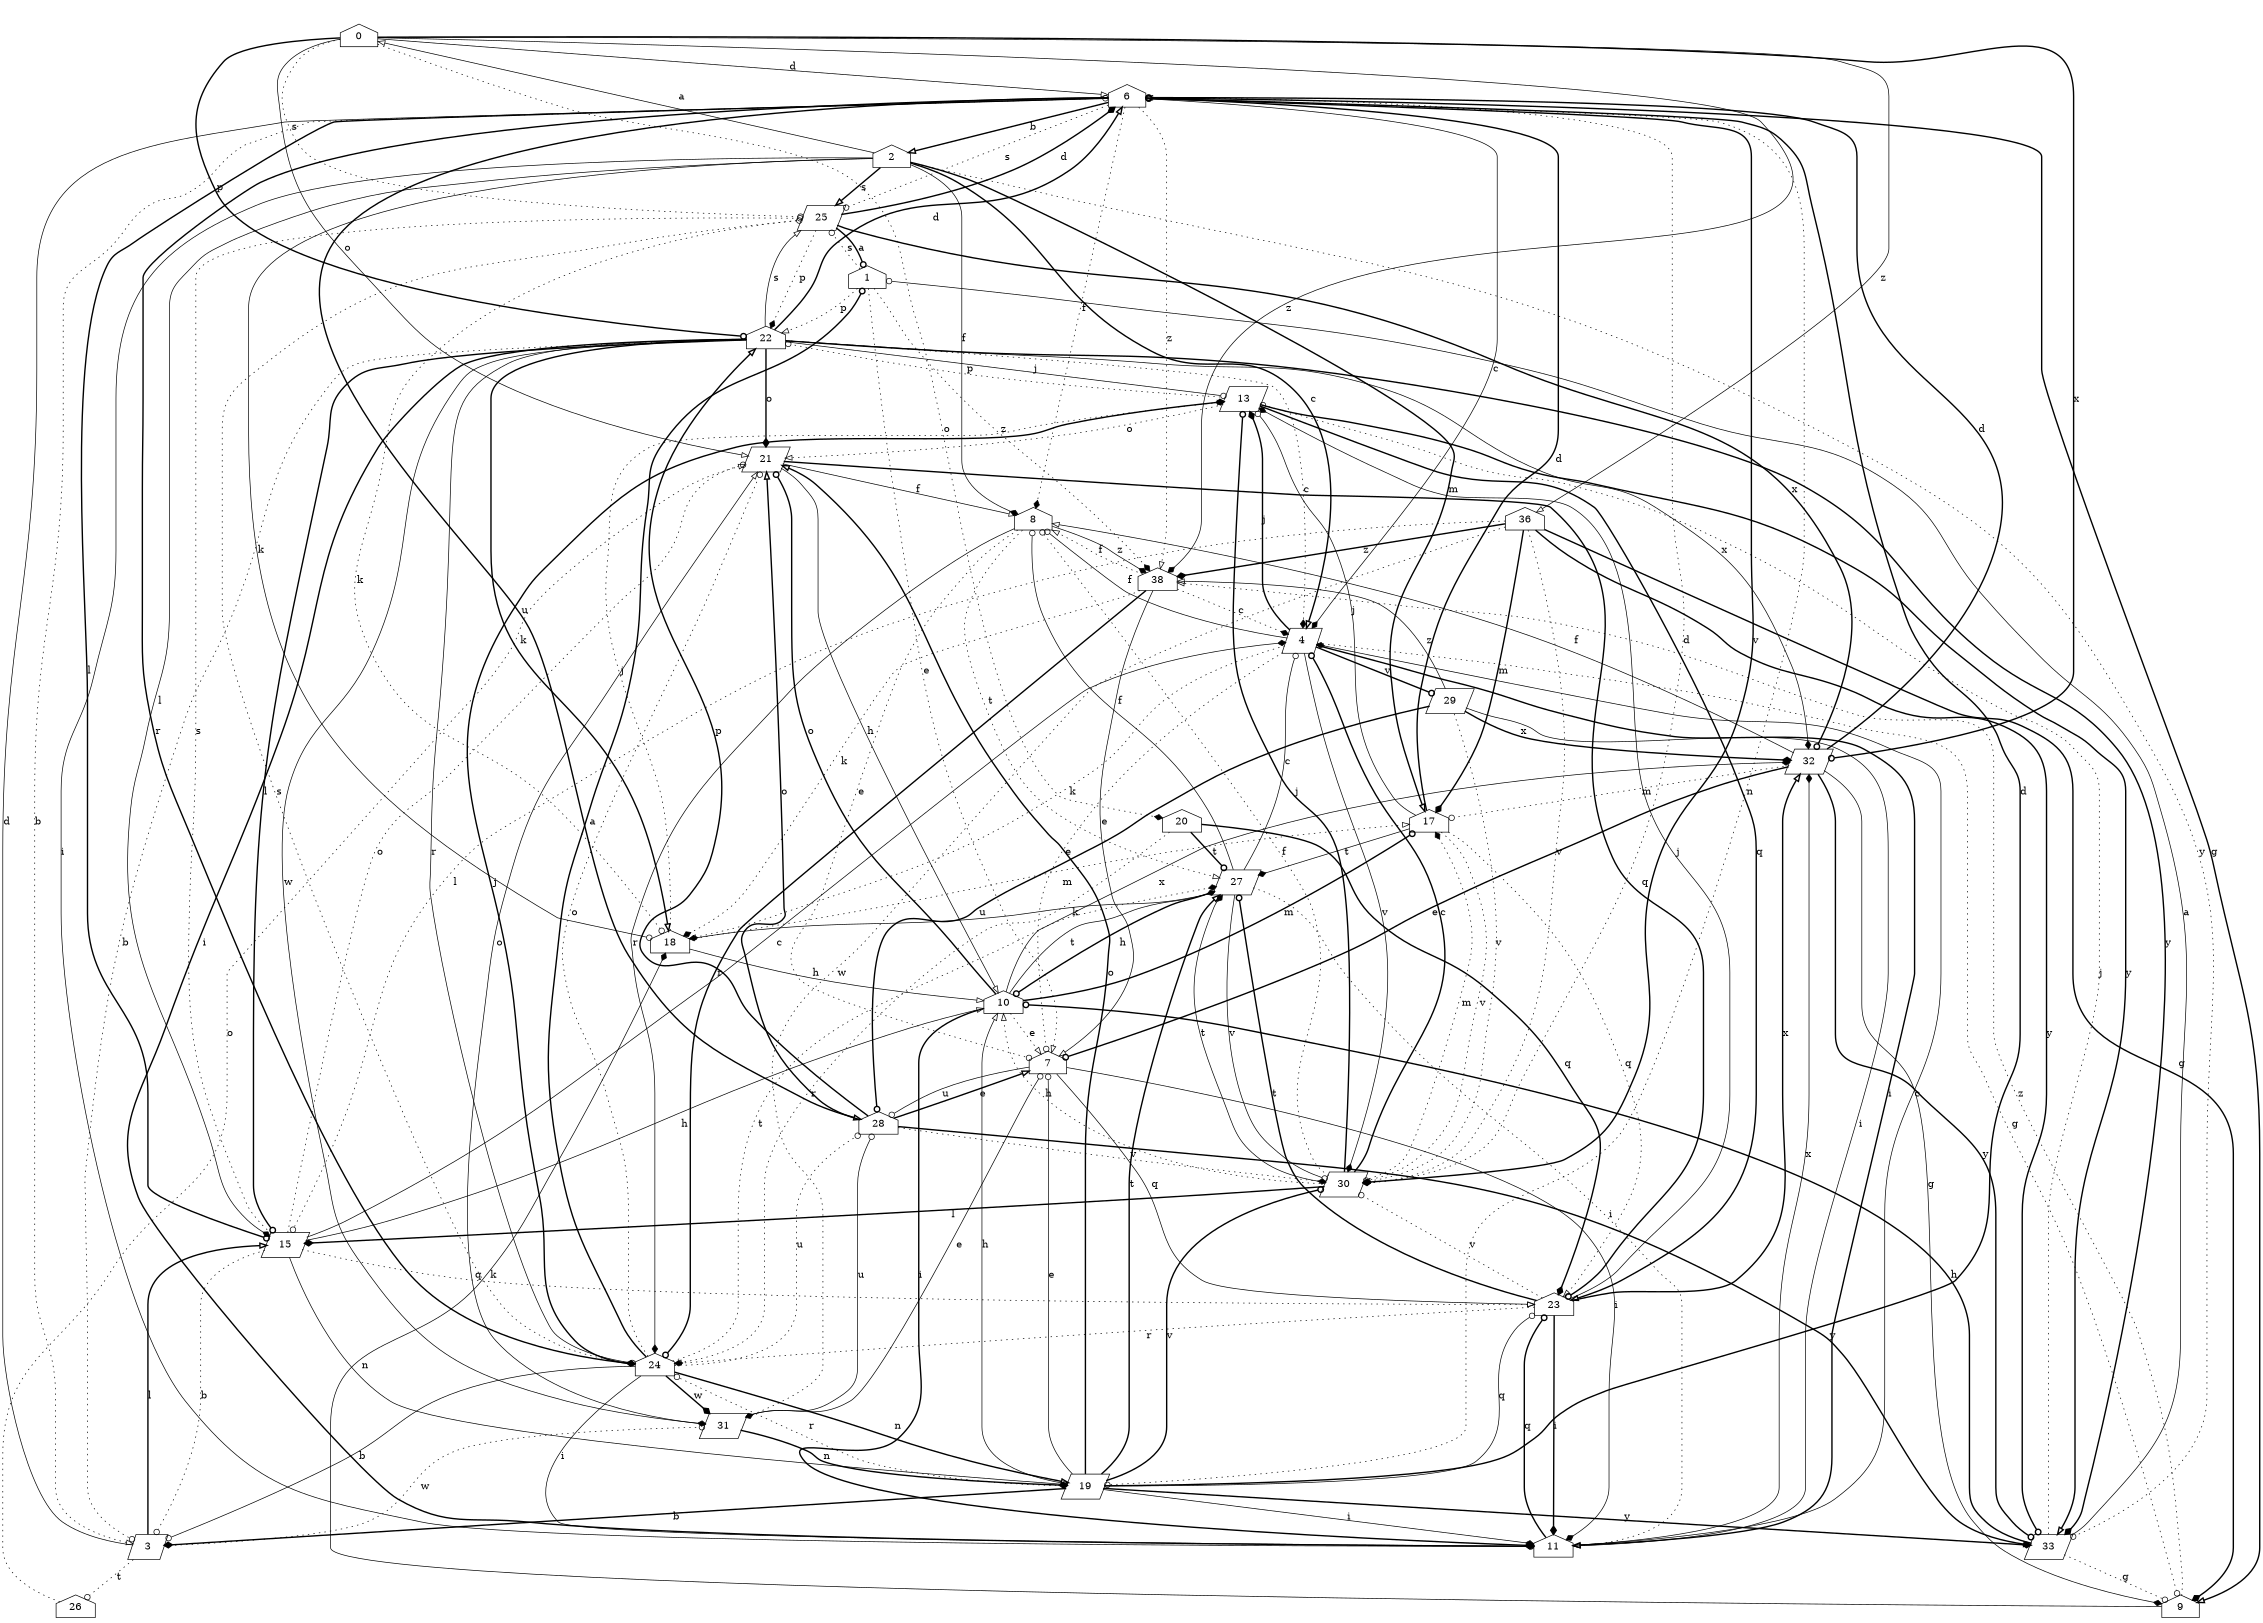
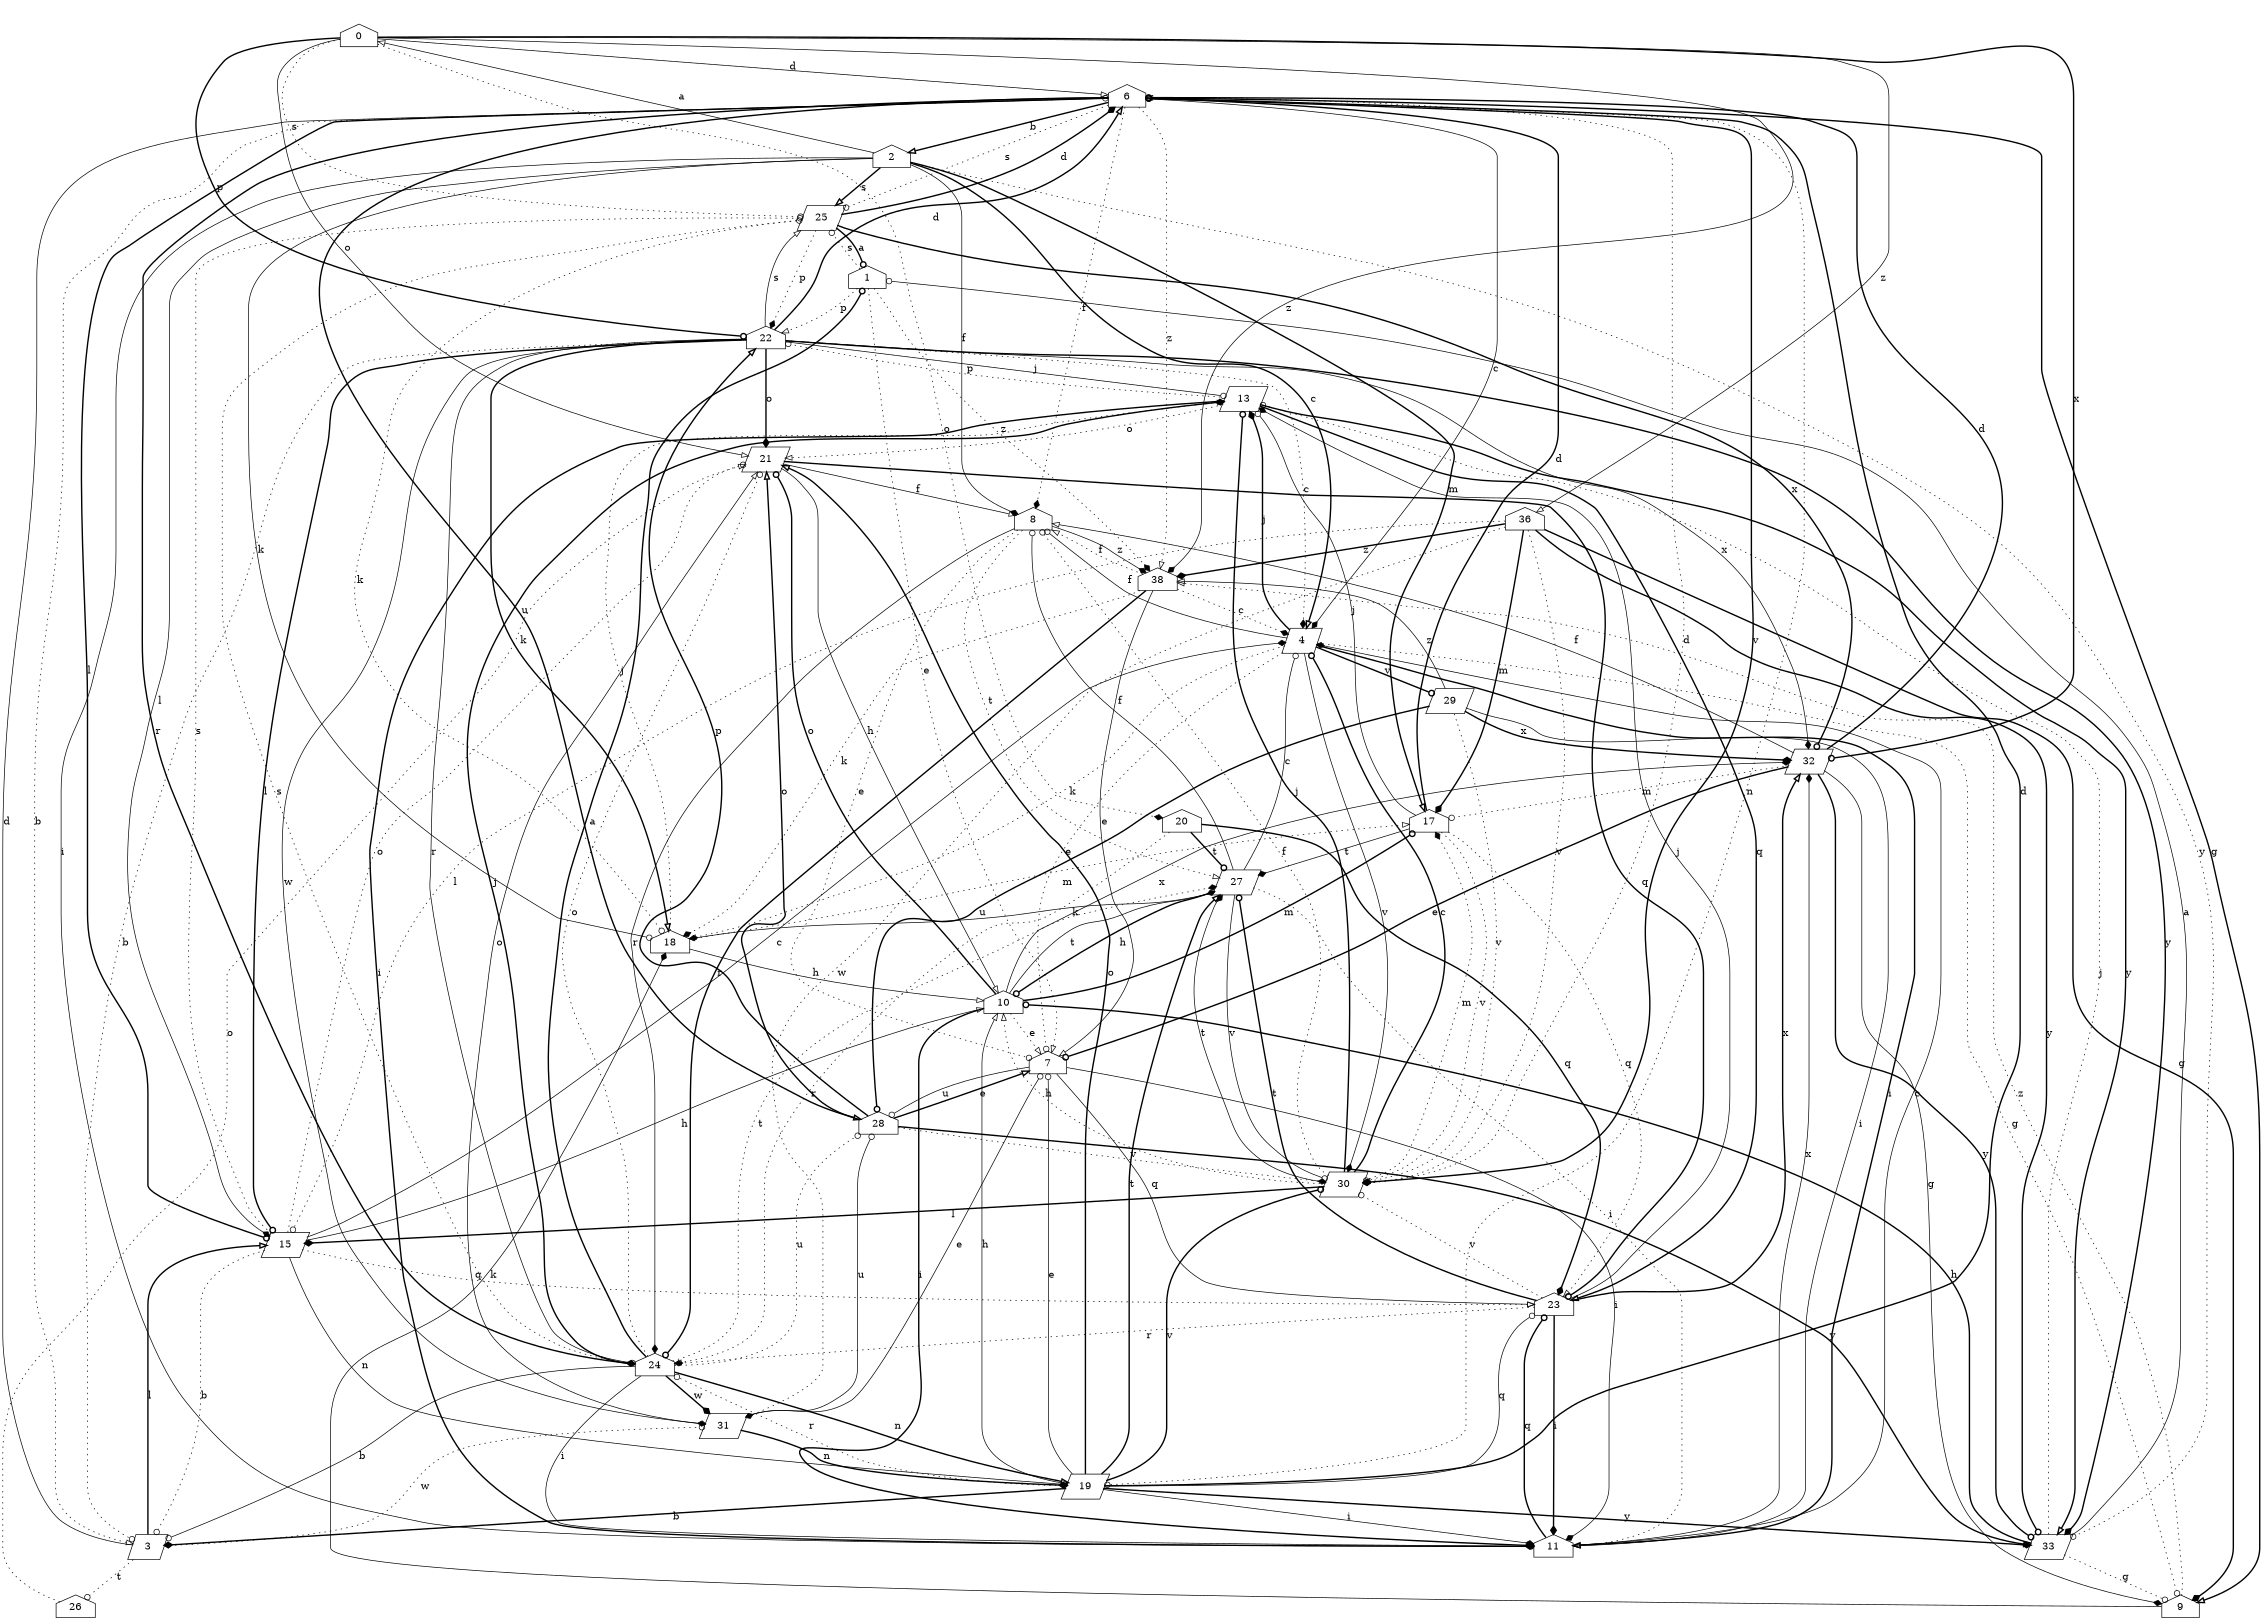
edge "22" -> "11": now "13" -> "11"
